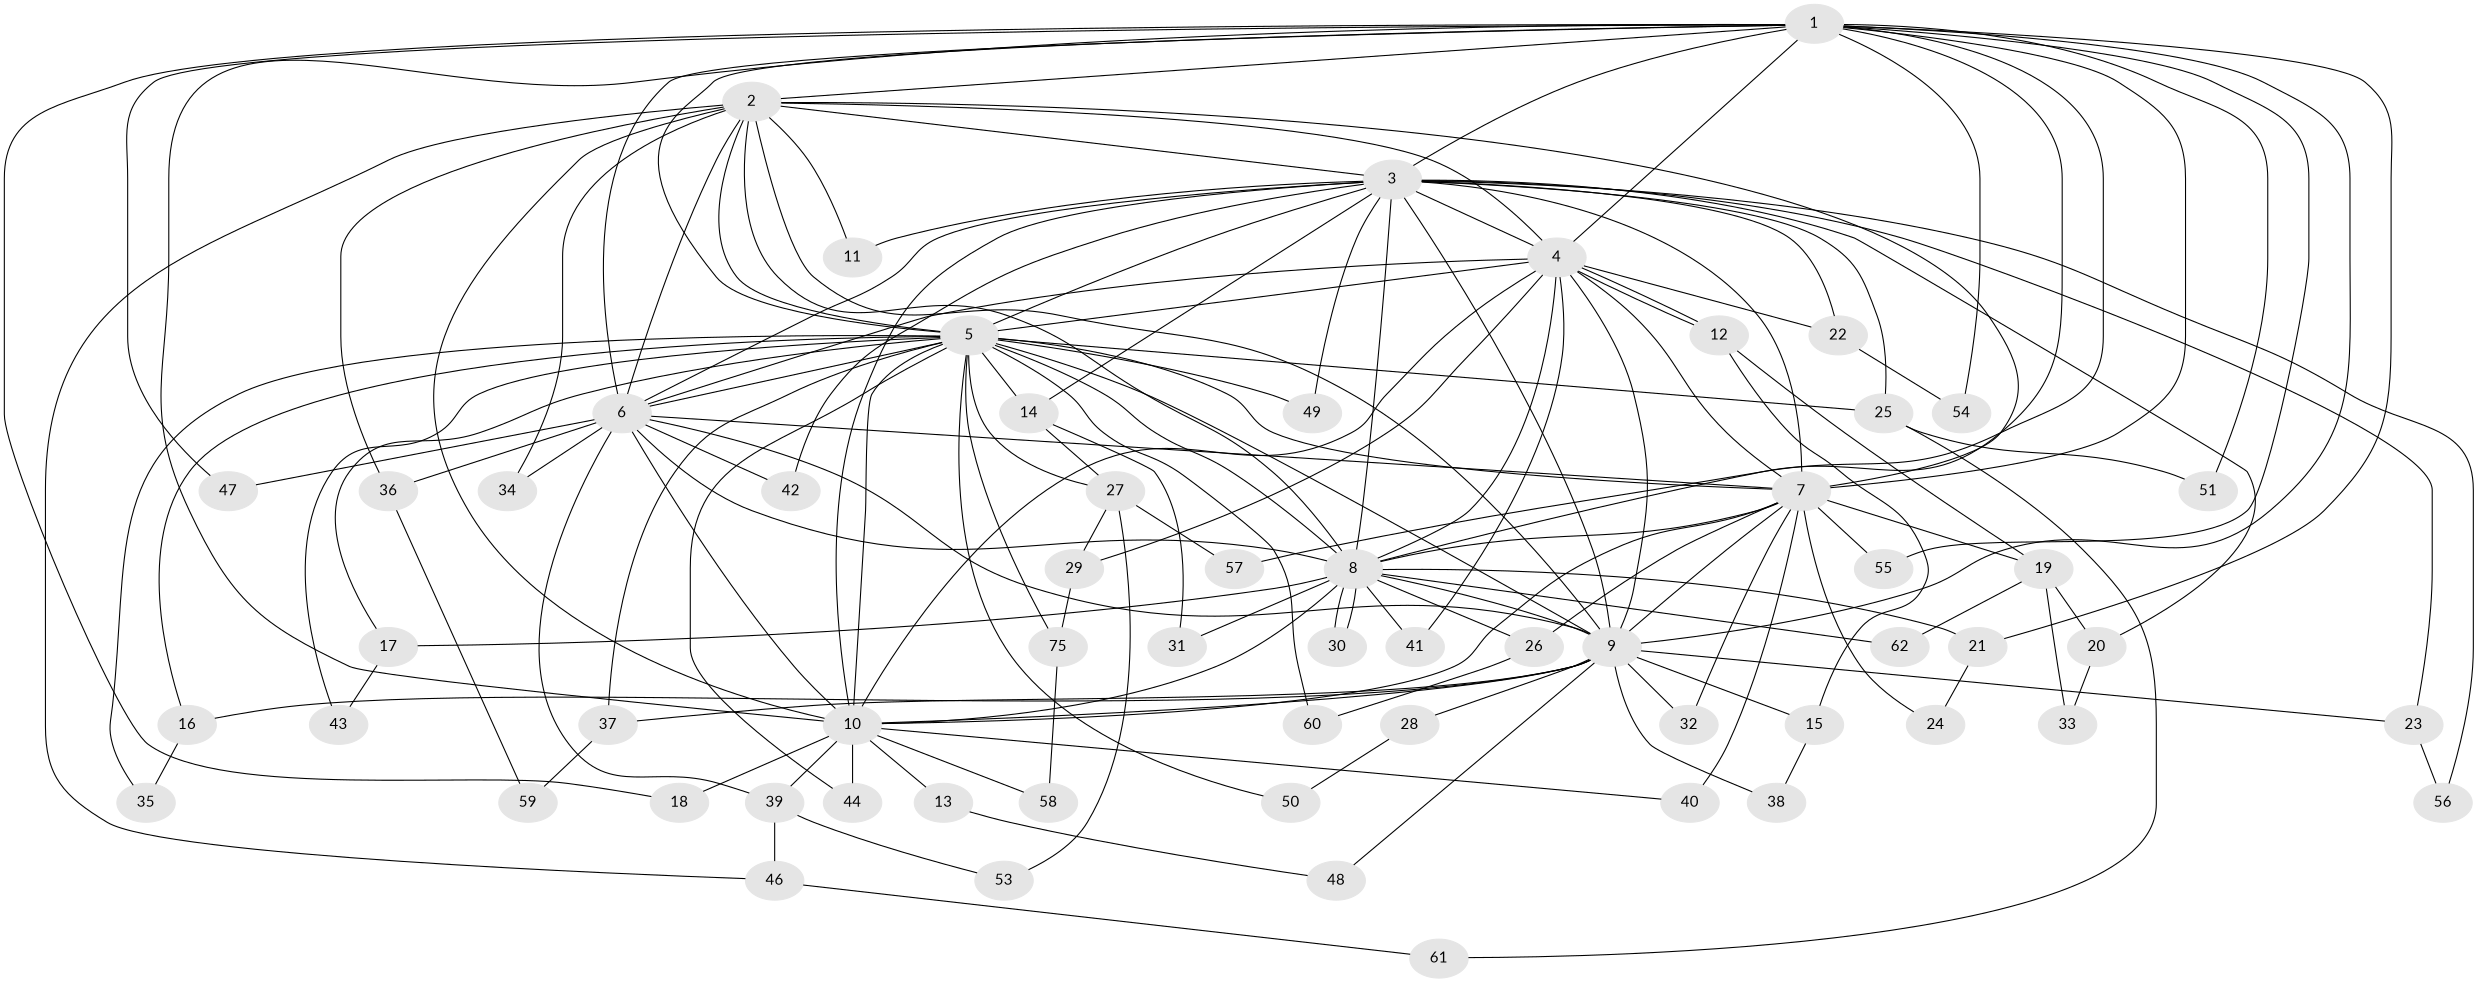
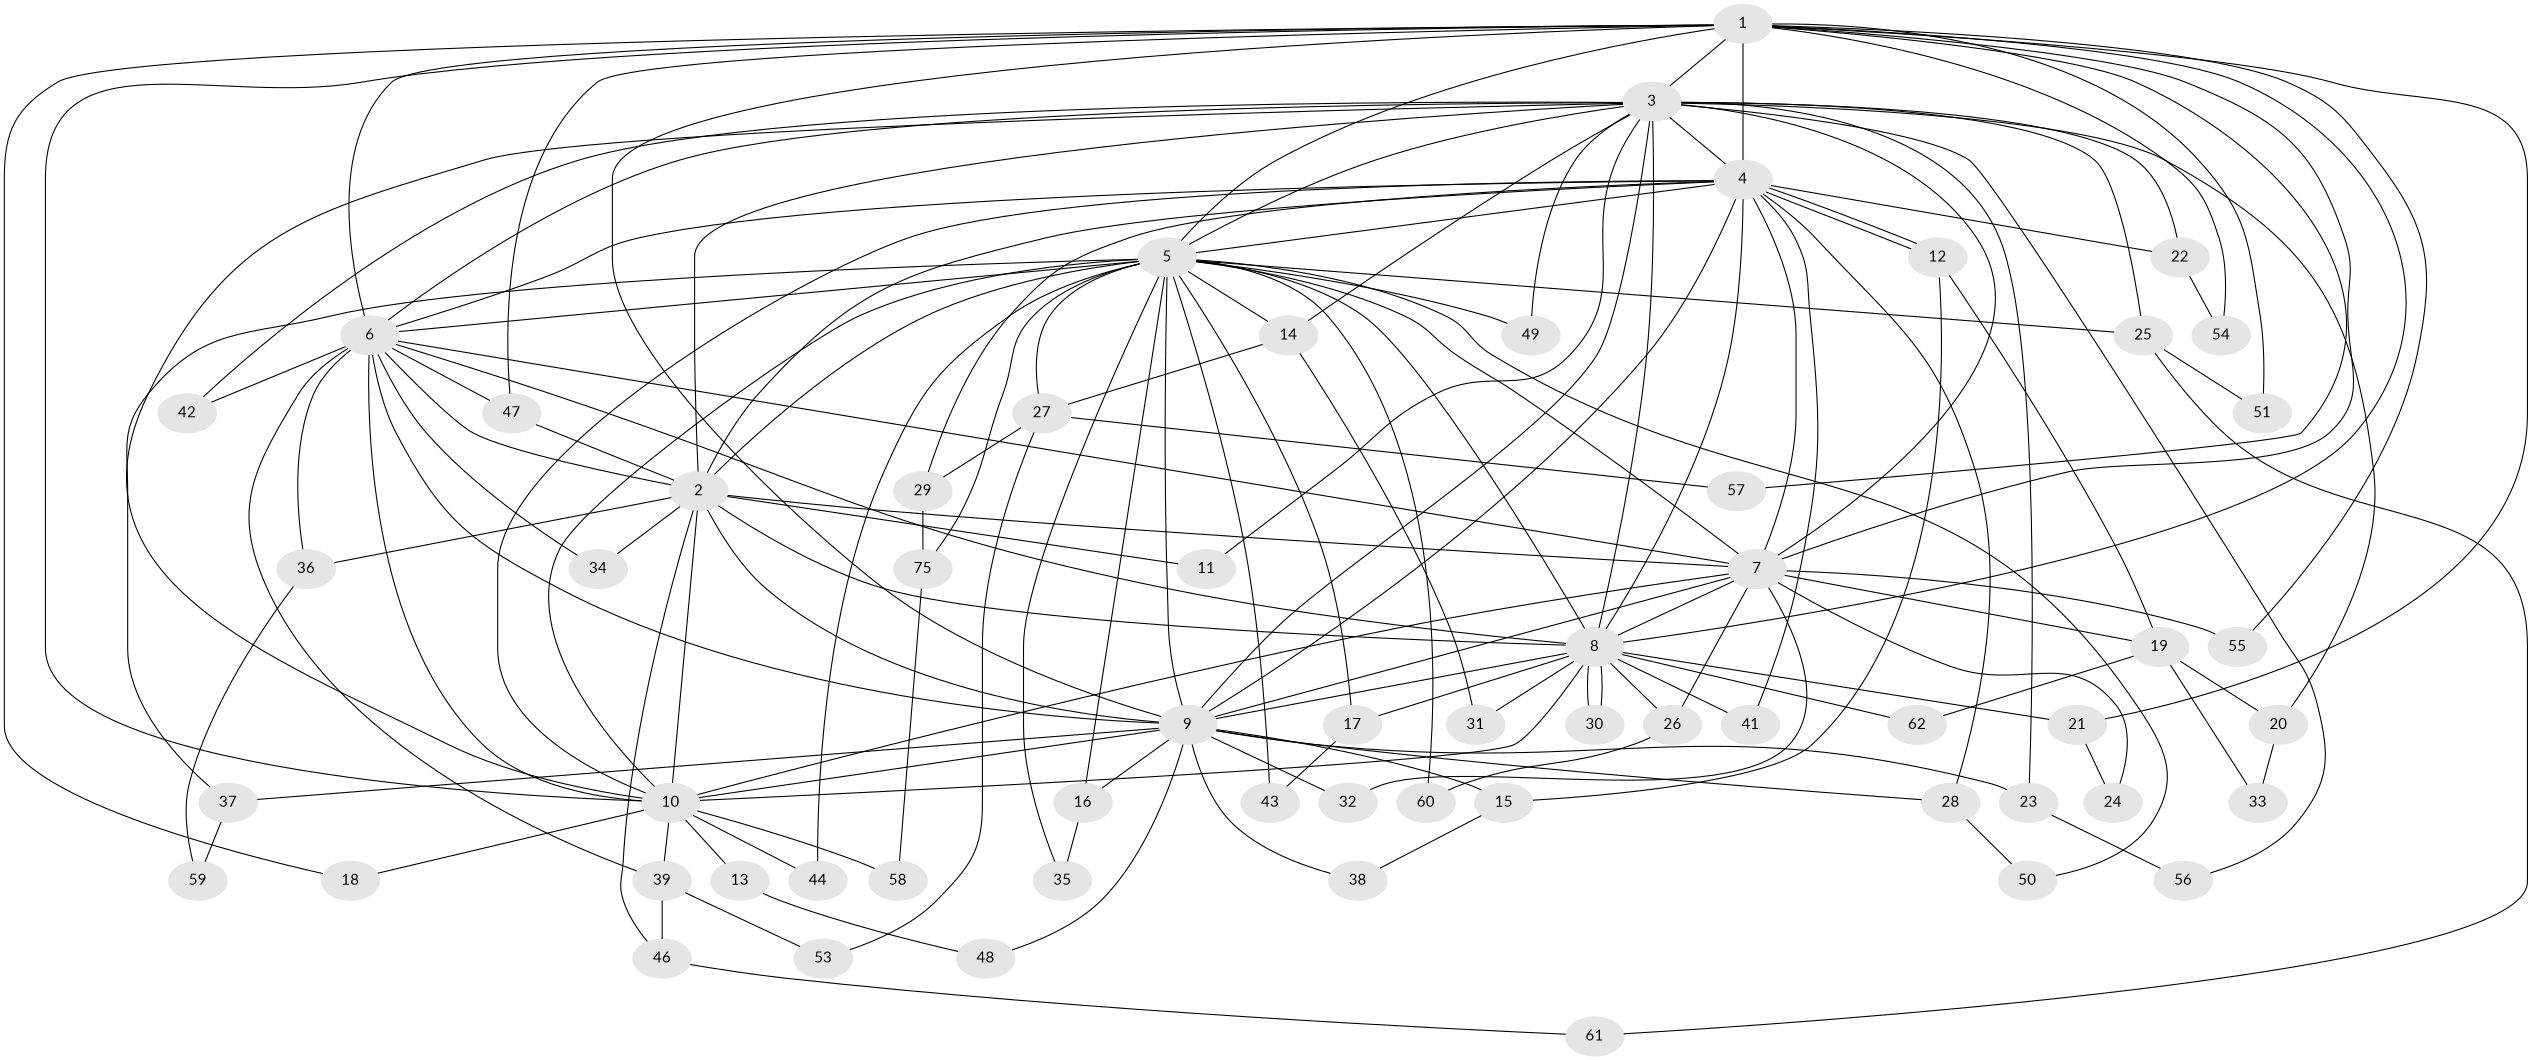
edge "1" -- "2": now "47" -- "2"
edge "4" -- "28": added
node "40": removed
